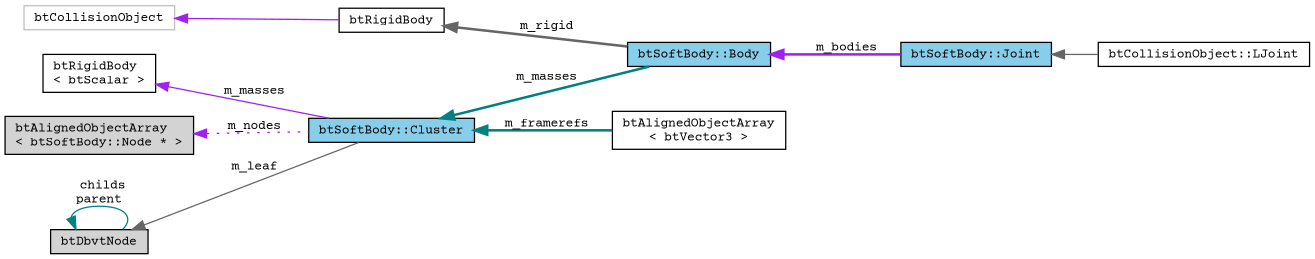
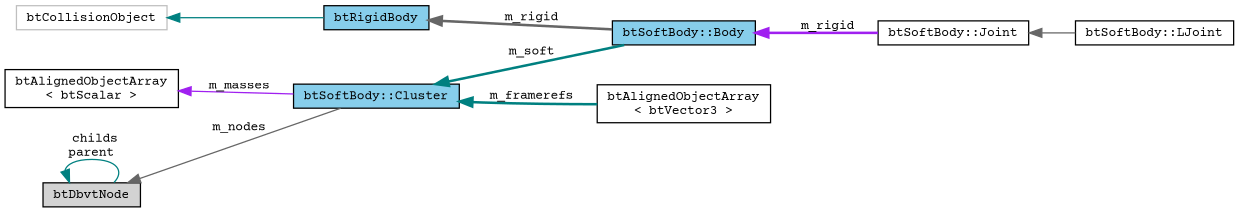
edge "btRigidBody" -> "btCollisionObject": color purple -> teal
node "btRigidBody": fillcolor white -> skyblue
edge "btSoftBody::Joint" -> "btSoftBody::Body": label " m_bodies" -> " m_rigid"
node "btSoftBody::Joint": fillcolor skyblue -> white
node "btCollisionObject::LJoint": label "btCollisionObject::LJoint" -> "btSoftBody::LJoint"
node "btRigidBody < btScalar >": label "btRigidBody < btScalar >" -> "btAlignedObjectArray < btScalar >"
edge "btSoftBody::Body" -> "btSoftBody::Cluster": label " m_masses" -> " m_soft"
node "btAlignedObjectArray < btSoftBody::Node * >": removed
edge "btSoftBody::Cluster" -> "btDbvtNode": label " m_leaf" -> " m_nodes"
